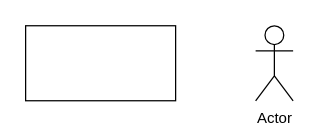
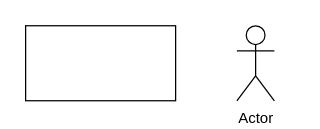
node "Actor": moved (274, 63) -> (256, 63)
